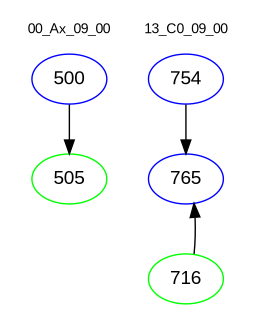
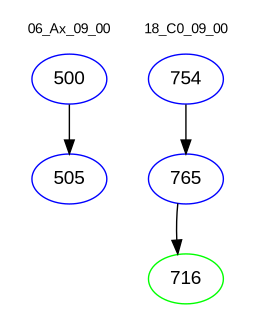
cluster "00_Ax_09_00": label "00_Ax_09_00" -> "06_Ax_09_00"
cluster "13_C0_09_00": label "13_C0_09_00" -> "18_C0_09_00"
node "505": color green -> blue
edge "716" -> "765": reversed
